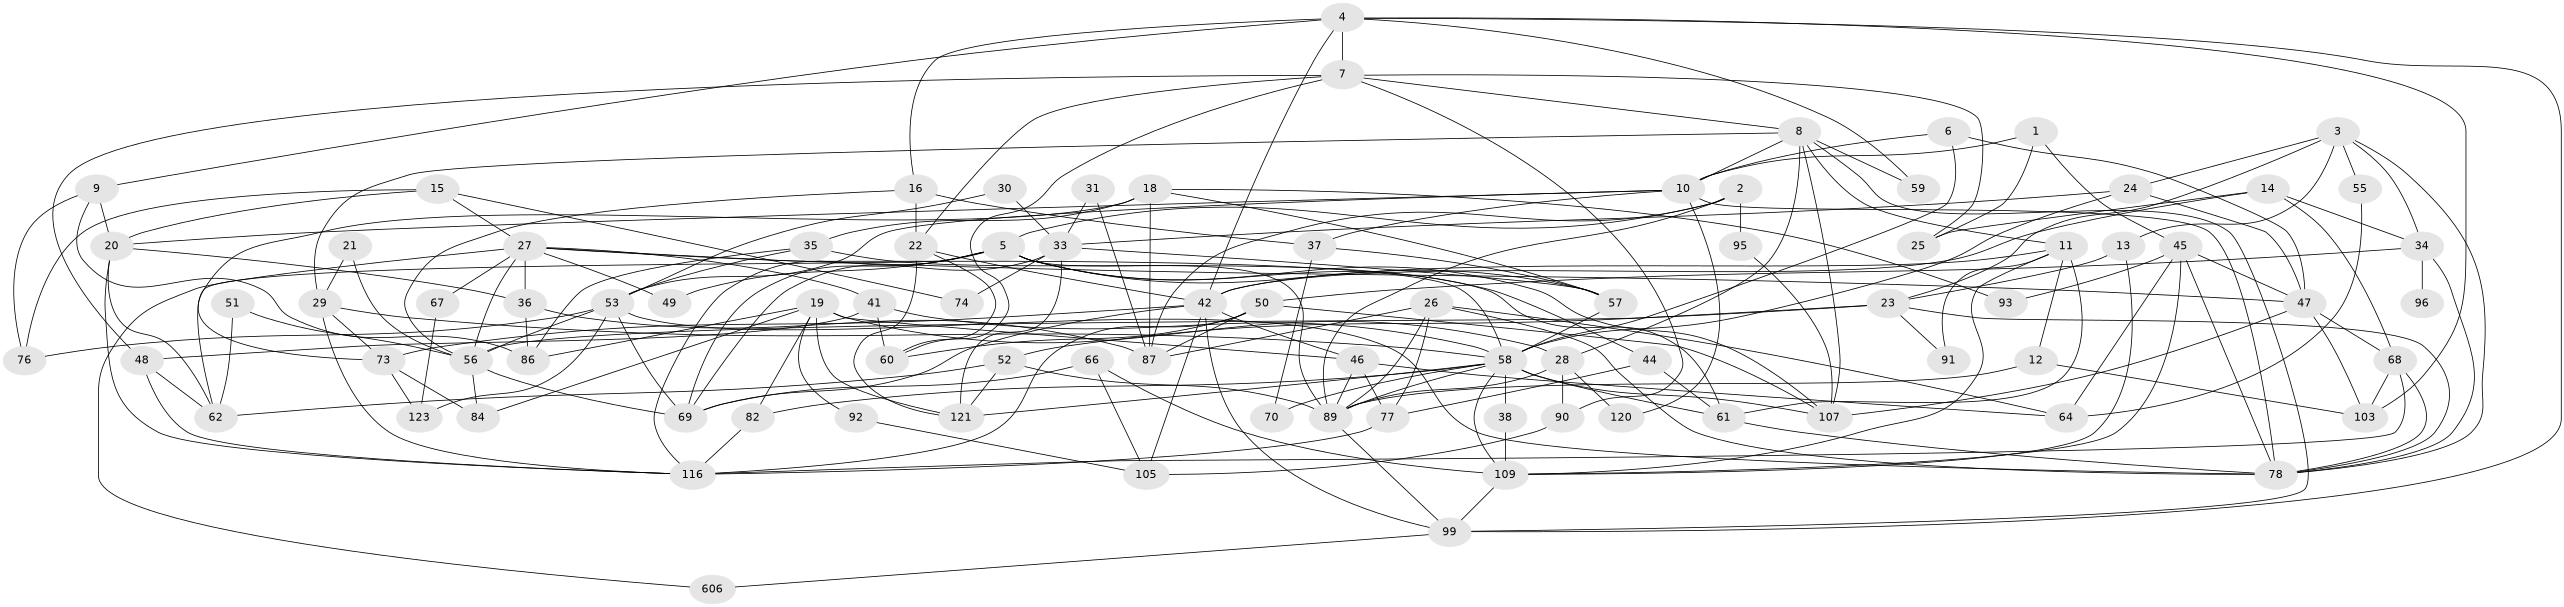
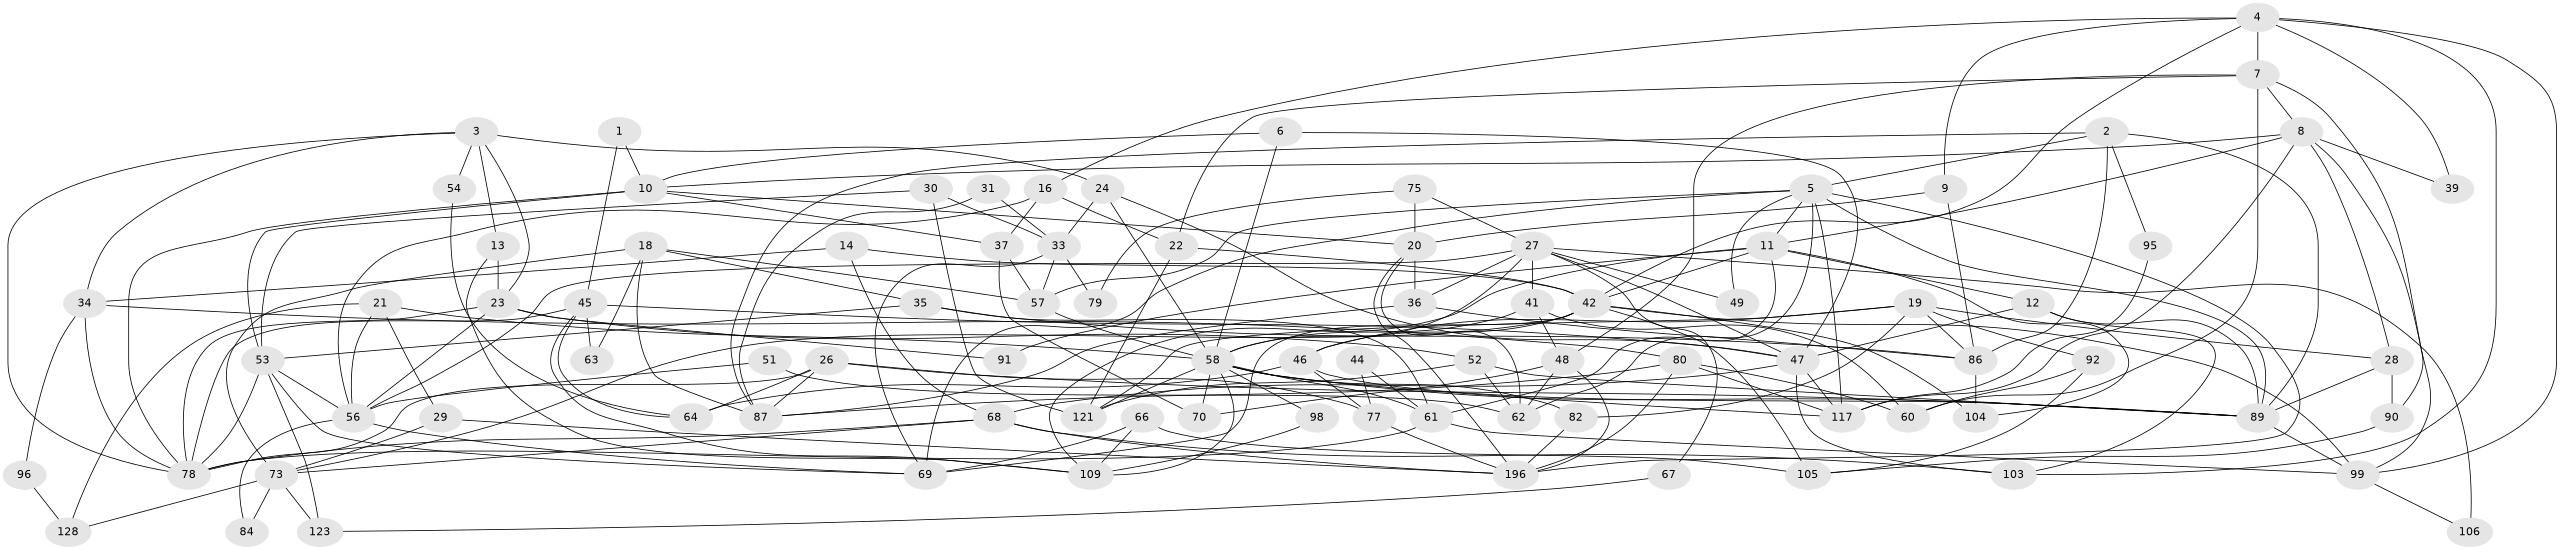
edge "8" -- "29": removed
node "15": label "15" -> "75"
node "59": label "59" -> "39"
node "55": label "55" -> "54"
node "25": removed
edge "5" -- "44": now "5" -- "11"
edge "2" -- "86": added
node "74": label "74" -> "79"
node "50": label "50" -> "80"
node "93": label "93" -> "63"
edge "33" -- "121": now "30" -- "121"
edge "22" -- "60": now "92" -- "60"
edge "12" -- "47": added
edge "29" -- "58": now "21" -- "58"
edge "19" -- "84": removed
node "76": removed
edge "48" -- "70": added
node "38": label "38" -> "98"
node "120": removed
node "107": label "107" -> "117"
node "104": added
edge "68" -- "73": added
node "116": label "116" -> "196"
edge "109" -- "99": now "61" -- "99"
node "128": added
node "606": label "606" -> "106"
